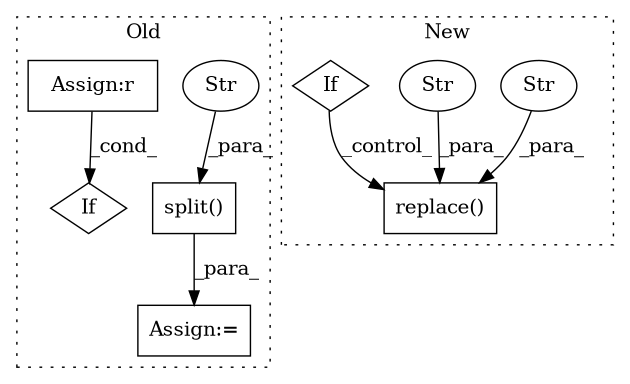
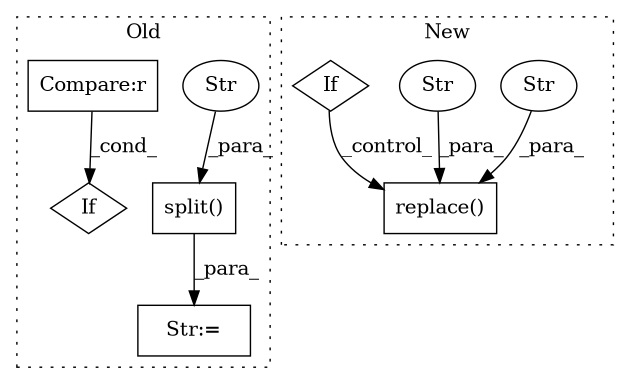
node "Assign:r": label "Assign:r" -> "Compare:r"
node "Assign:=": label "Assign:=" -> "Str:="
